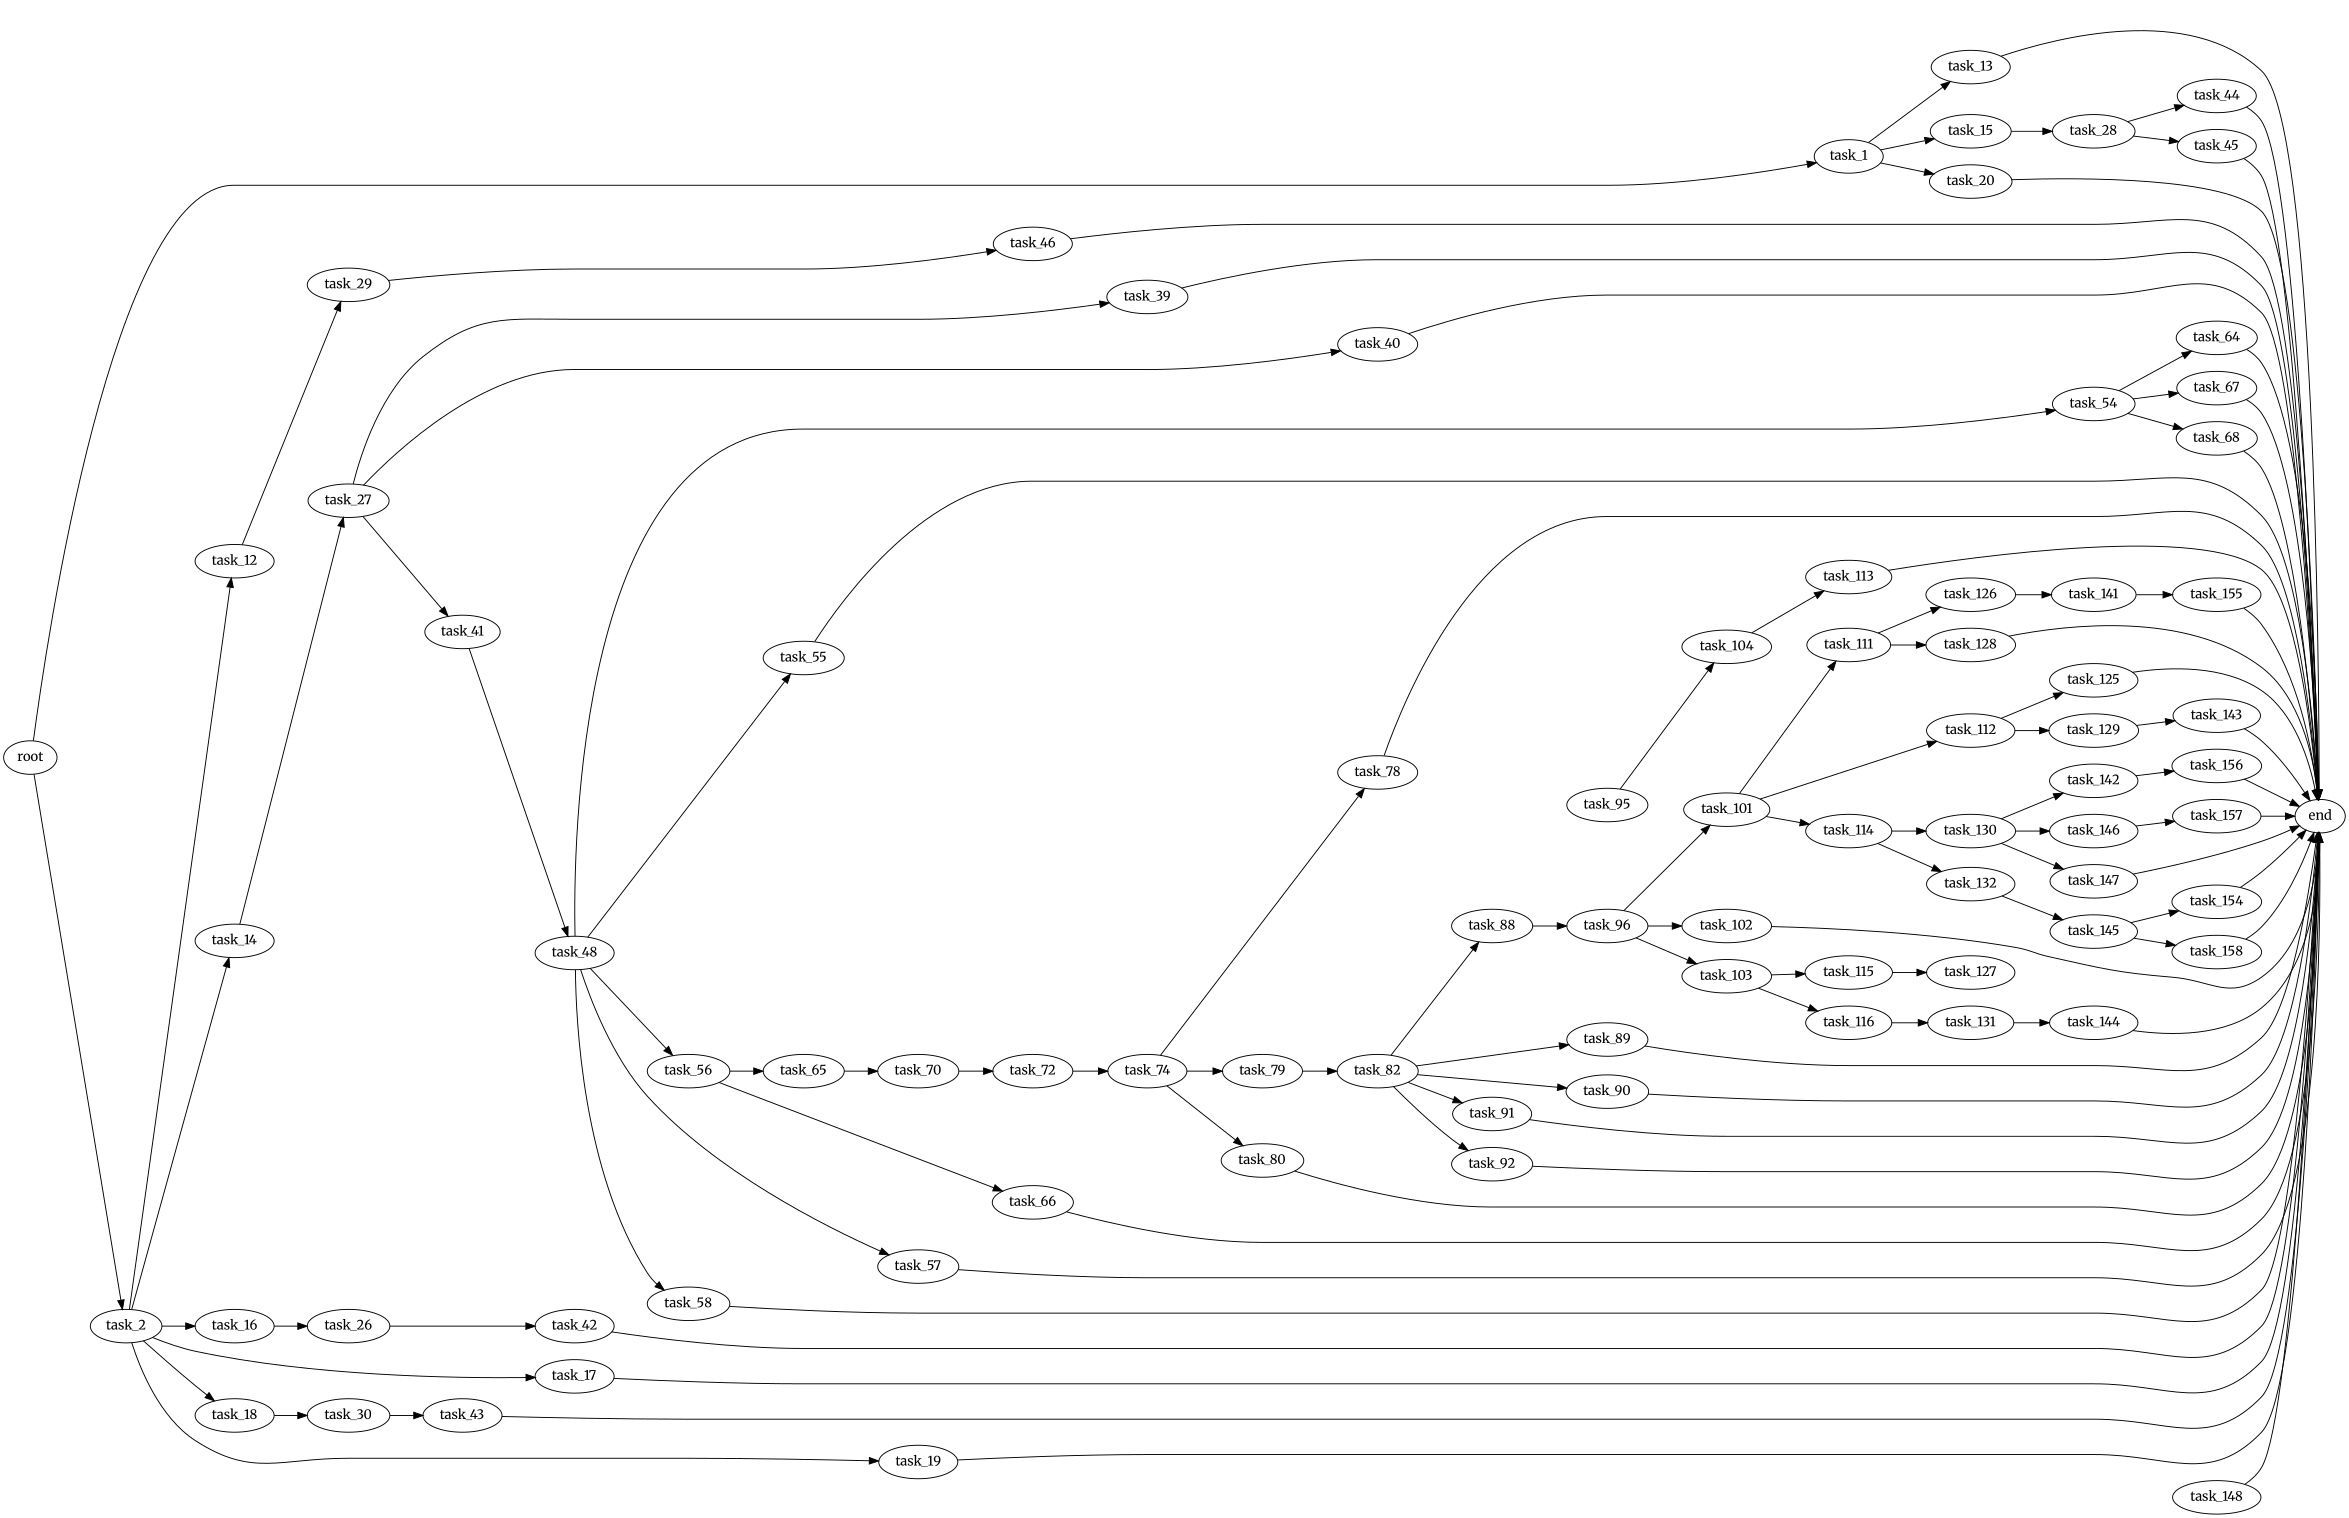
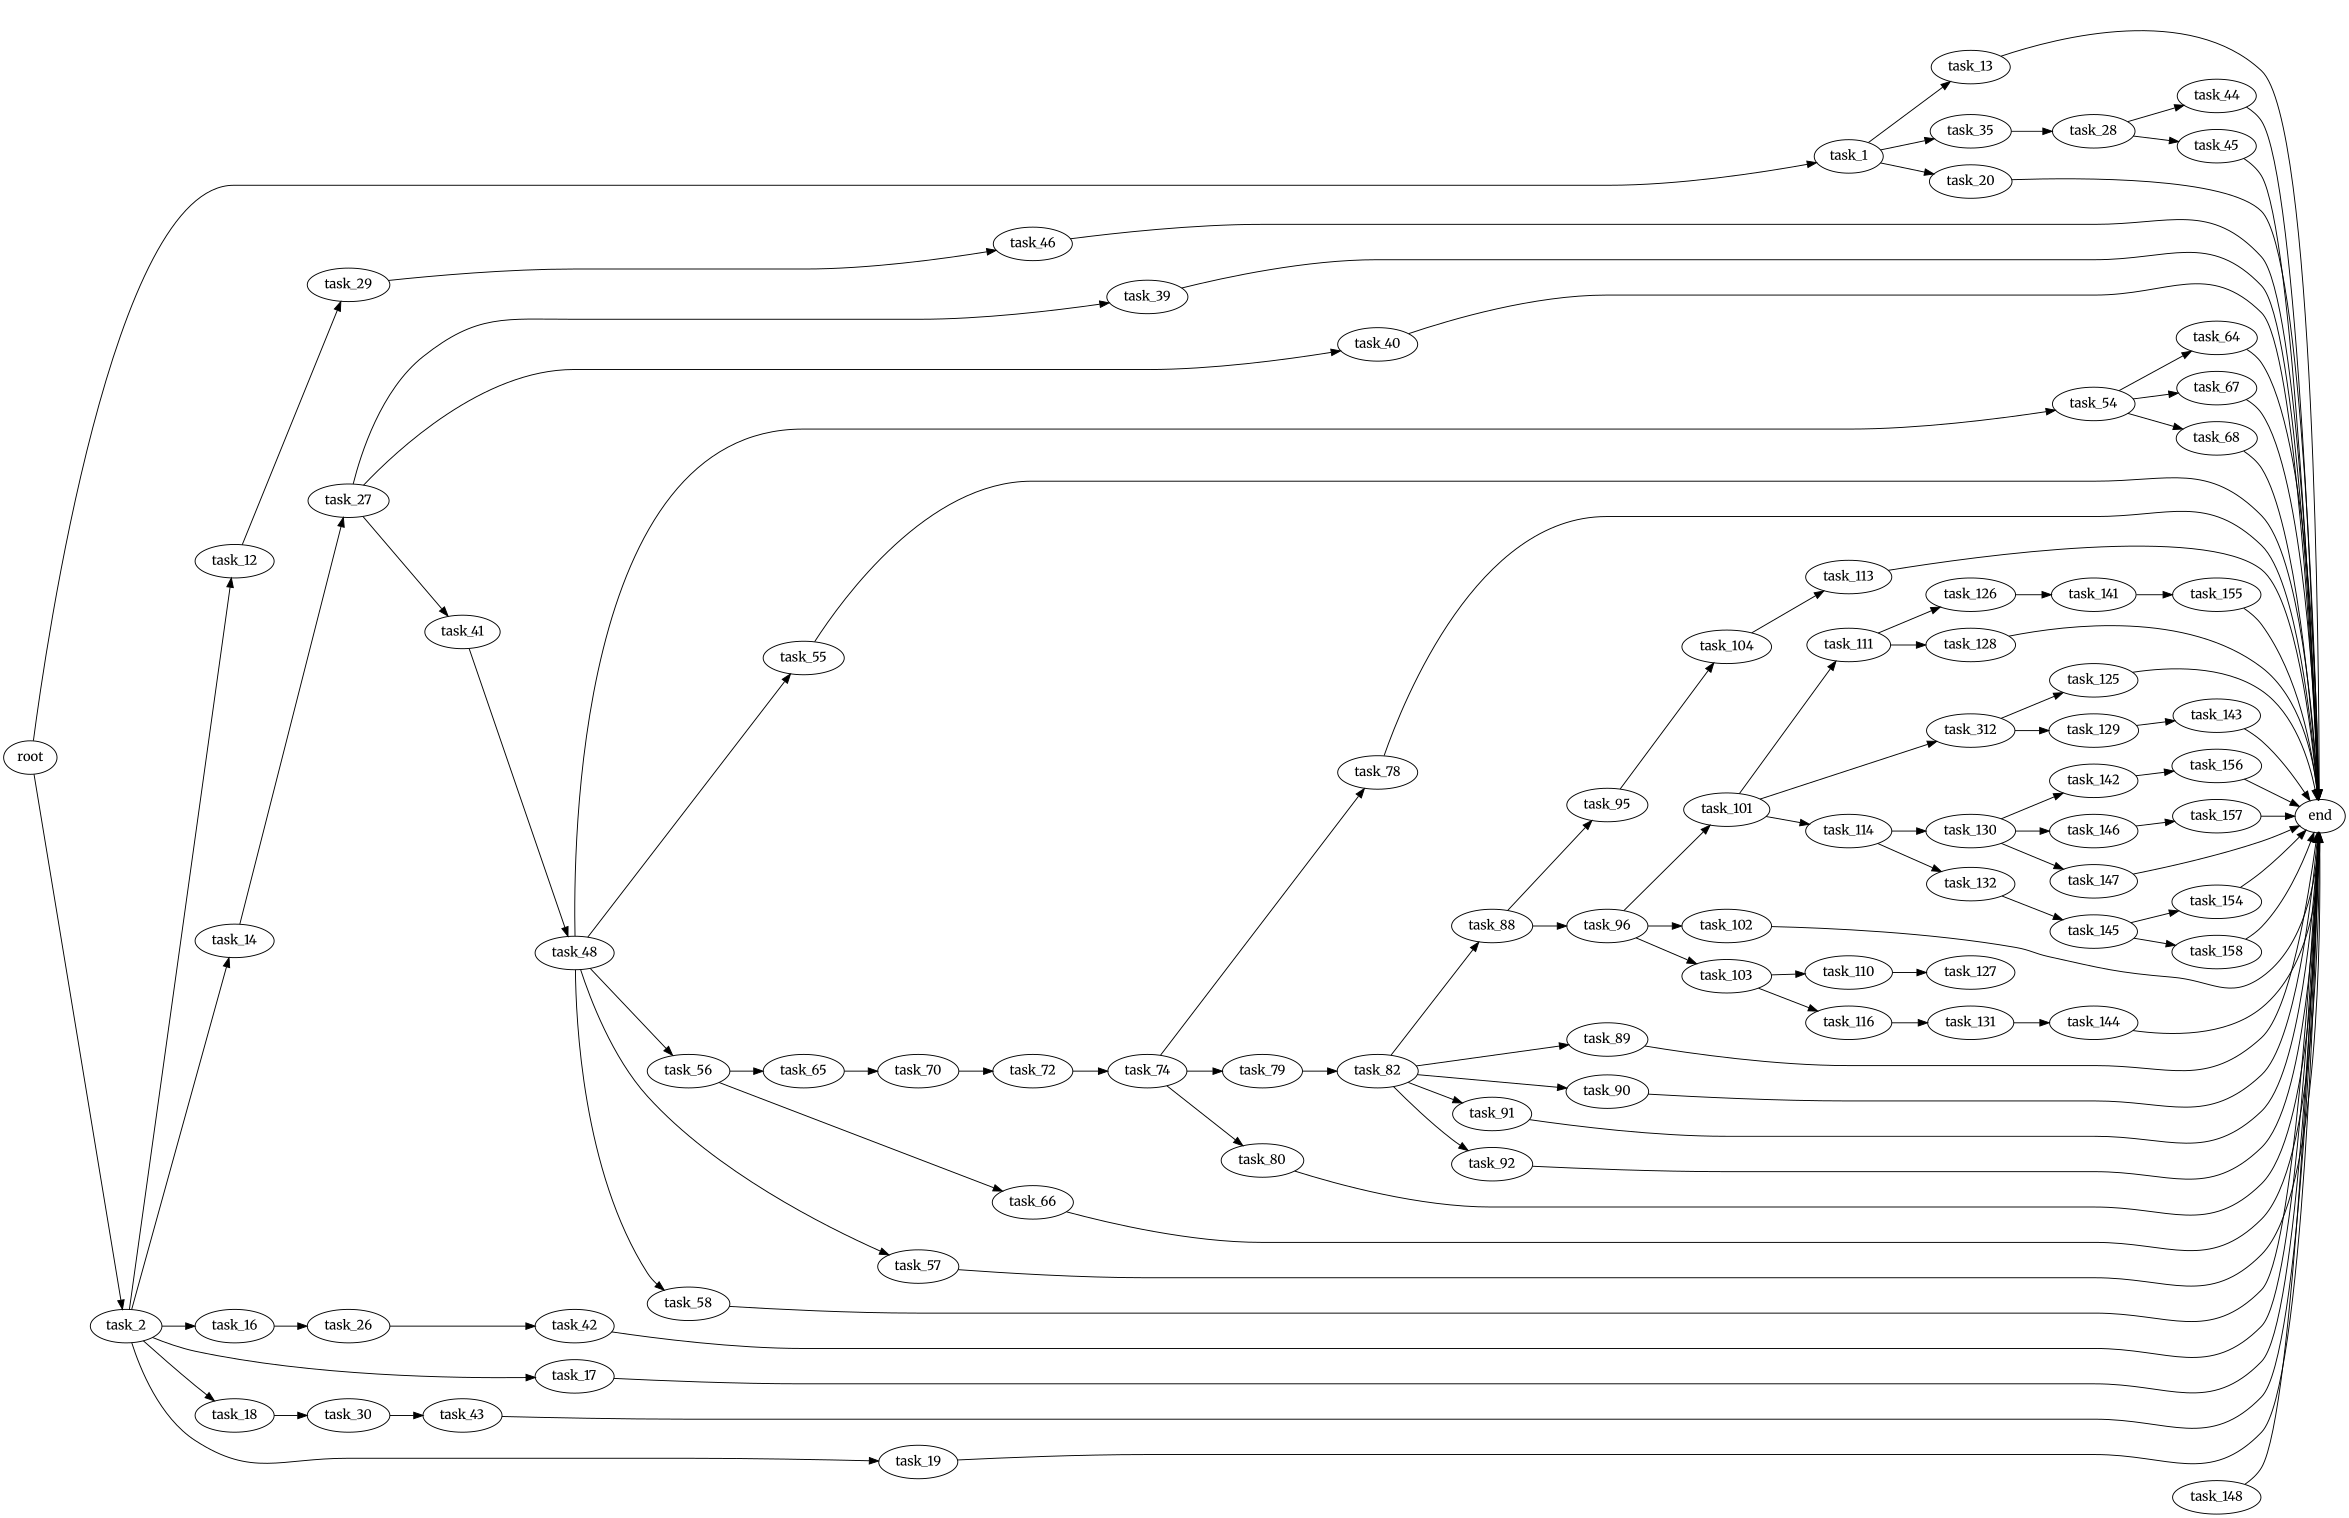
node "task_15": label "task_15" -> "task_35"
node "task_112": label "task_112" -> "task_312"
edge "task_88" -> "task_95": added
node "task_115": label "task_115" -> "task_110"
